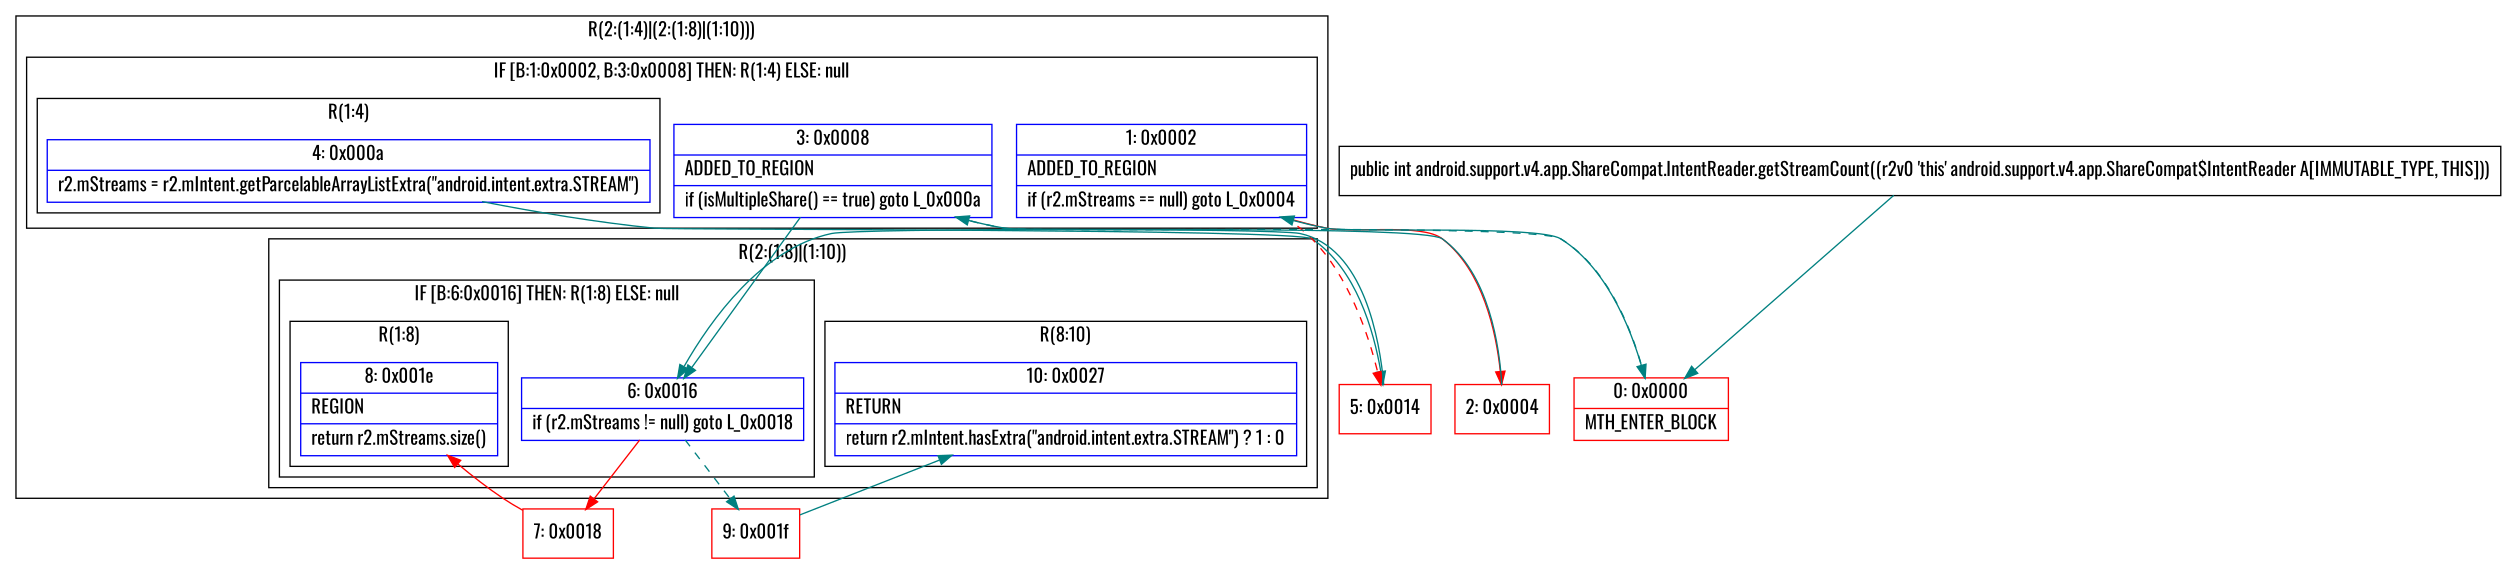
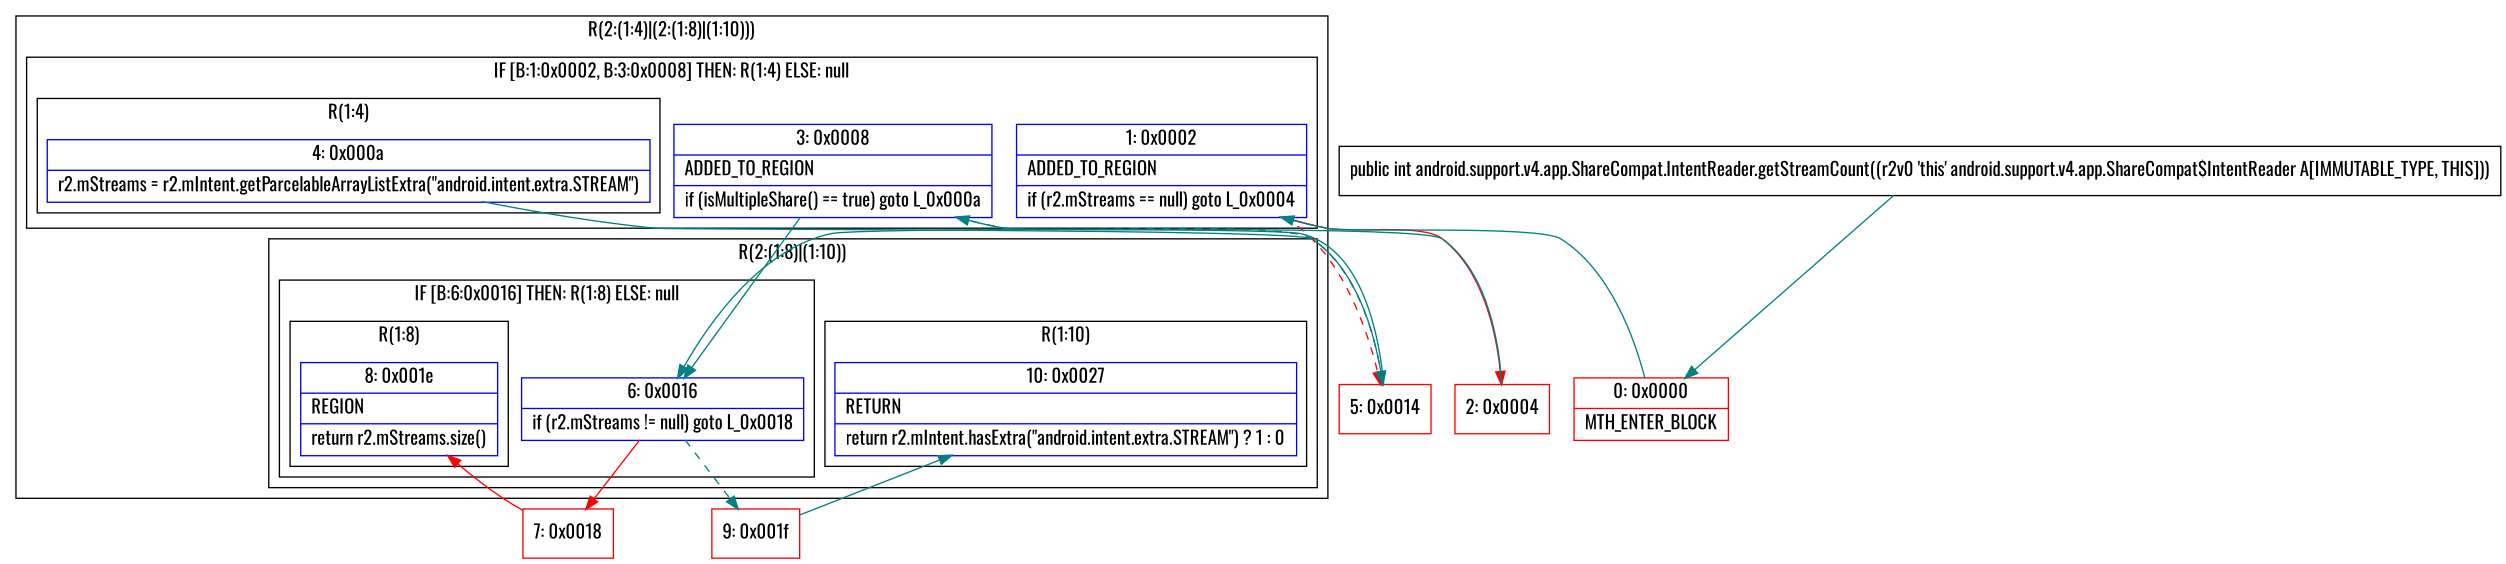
edge "3: 0x0008" -> "0: 0x0000": now "3: 0x0008" -> "5: 0x0014"
cluster "R(8:10)": label "R(8:10)" -> "R(1:10)"
